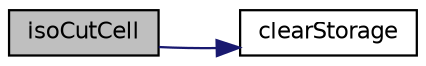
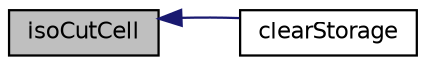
edge "isoCutCell" -> "clearStorage": reversed
